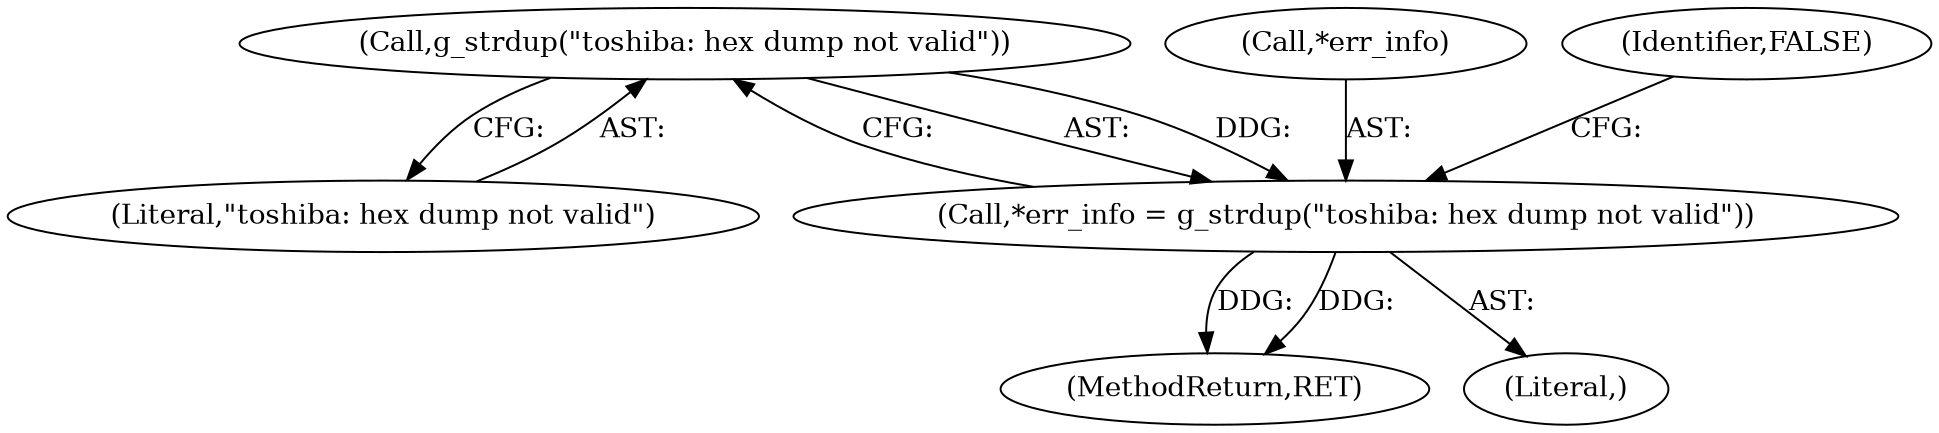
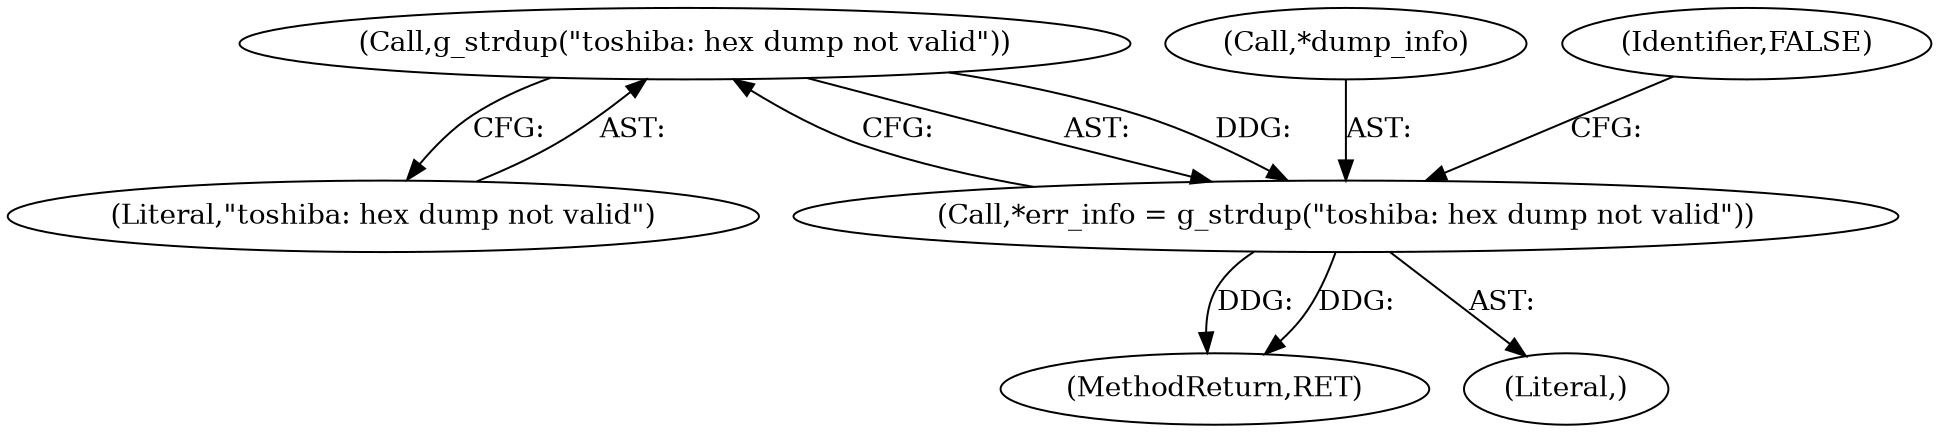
node "(Call,*err_info)": label "(Call,*err_info)" -> "(Call,*dump_info)"
